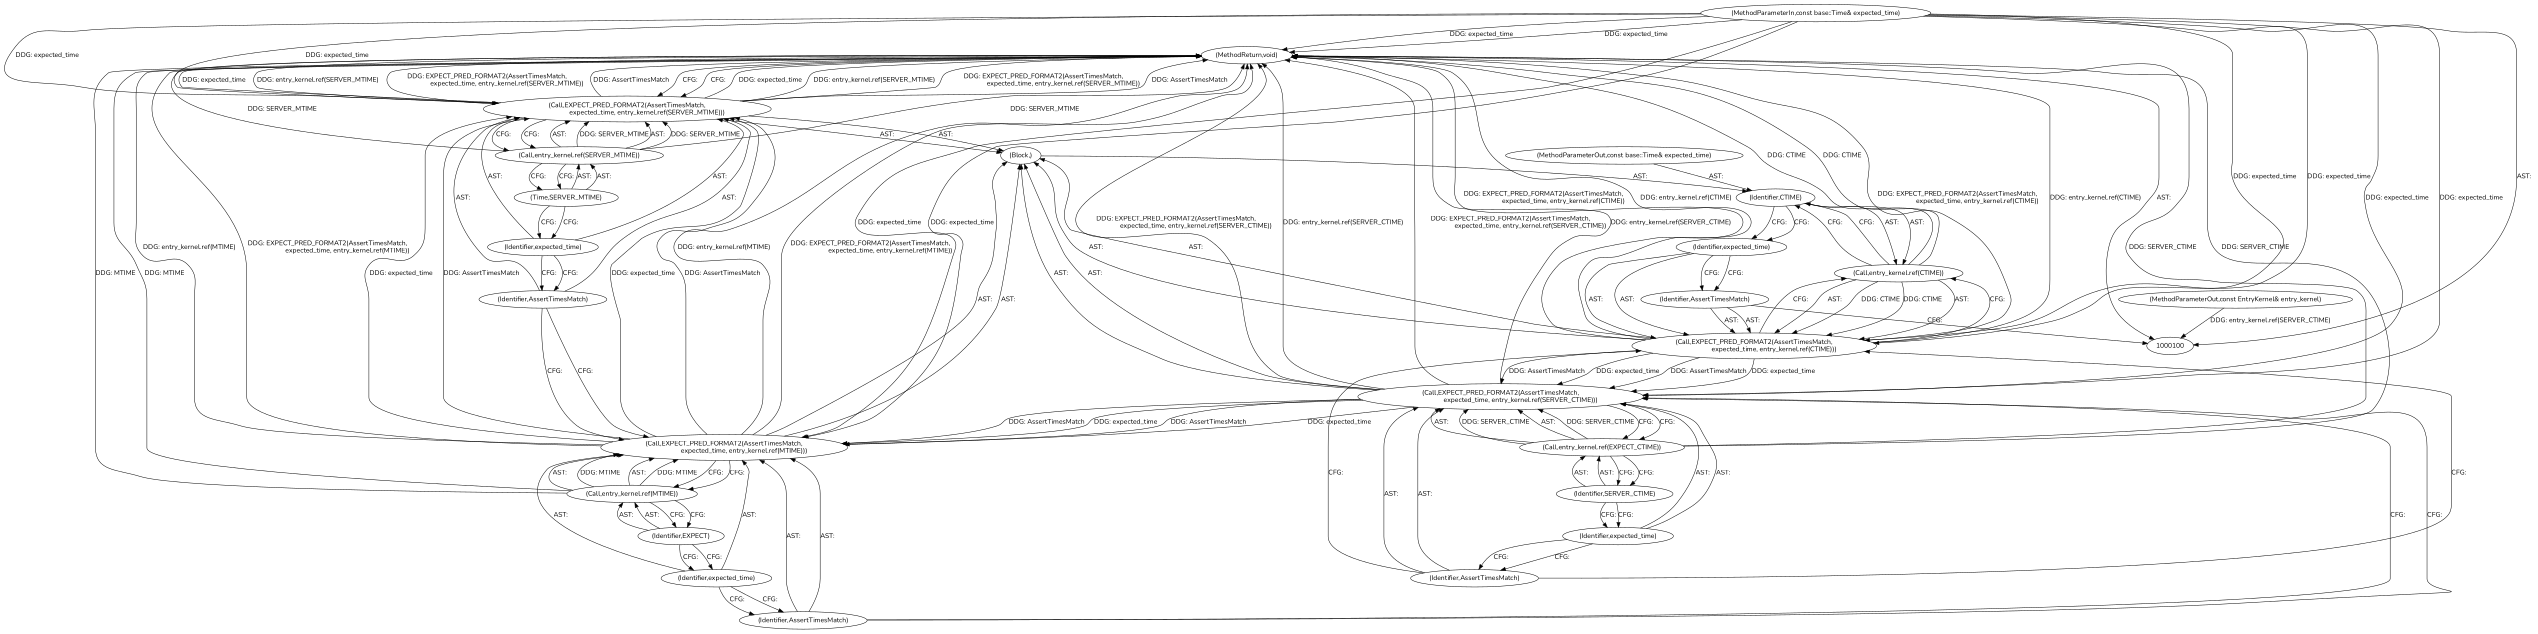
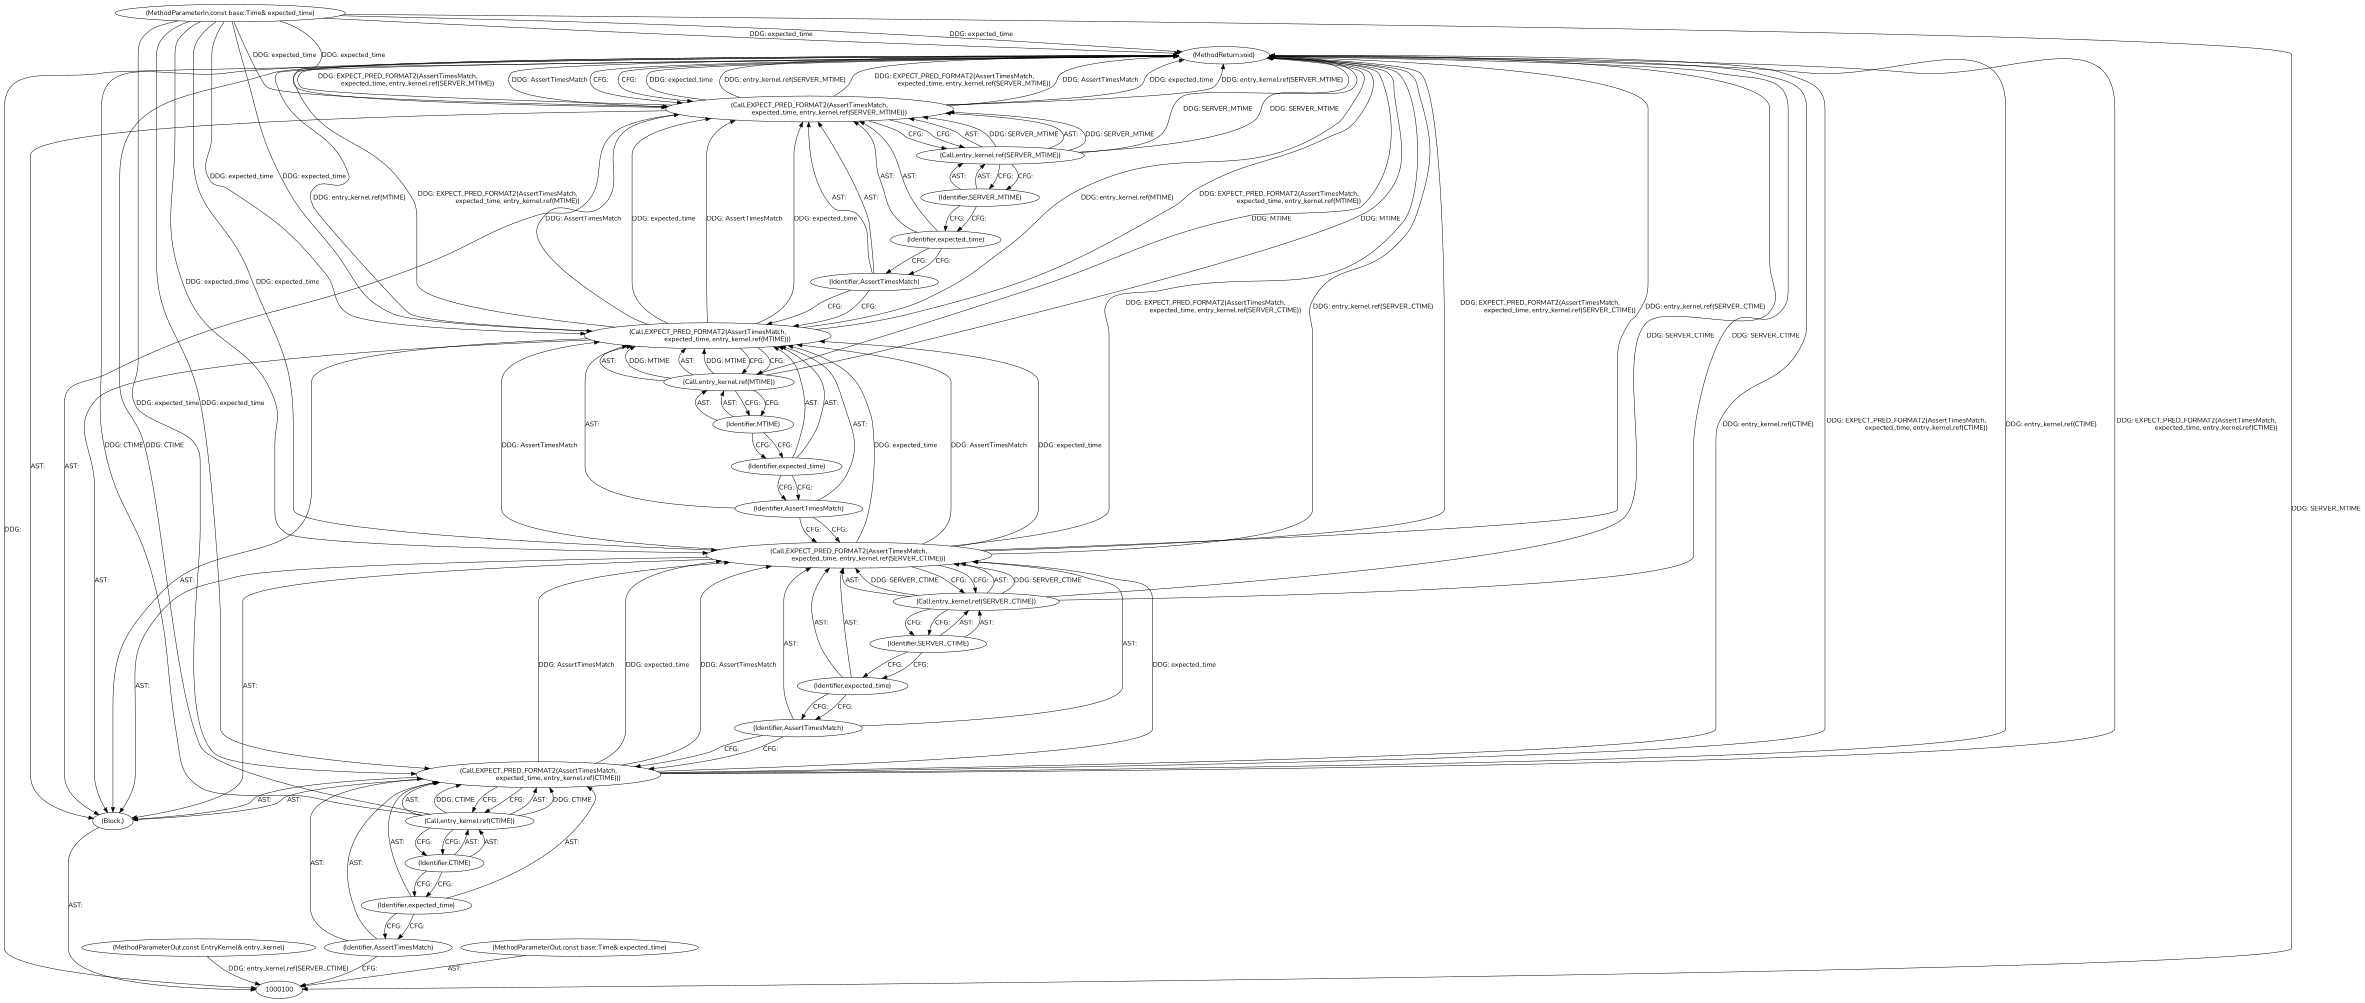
edge "(Block,)" -> "(Identifier,CTIME)": now "(Block,)" -> "1000100"
edge "(MethodParameterOut,const base::Time& expected_time)" -> "(Identifier,CTIME)": now "(MethodParameterOut,const base::Time& expected_time)" -> "1000100"
edge "(MethodParameterIn,const base::Time& expected_time)" -> "1000100": label "AST: " -> "DDG: SERVER_MTIME"
node "(Time,SERVER_MTIME)": label "(Time,SERVER_MTIME)" -> "(Identifier,SERVER_MTIME)"
edge "(MethodReturn,void)" -> "1000100": label "AST: " -> "DDG: "
node "(Call,entry_kernel.ref(EXPECT_CTIME))": label "(Call,entry_kernel.ref(EXPECT_CTIME))" -> "(Call,entry_kernel.ref(SERVER_CTIME))"
node "(Identifier,EXPECT)": label "(Identifier,EXPECT)" -> "(Identifier,MTIME)"
